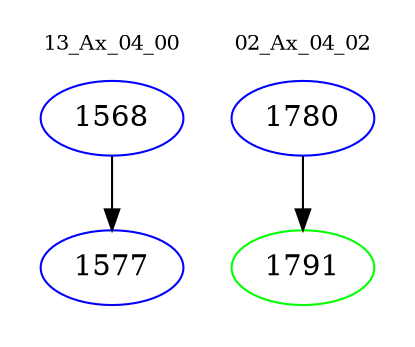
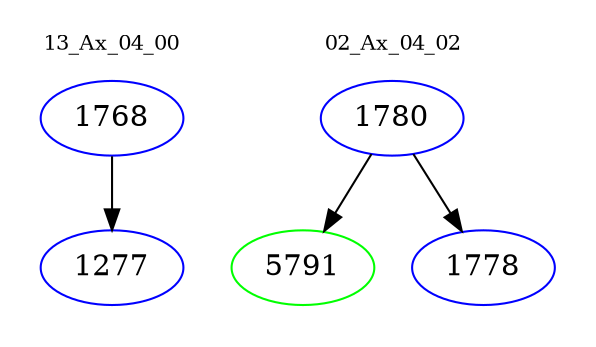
node "1568": label "1568" -> "1768"
node "1577": label "1577" -> "1277"
node "1791": label "1791" -> "5791"
node "1778": added
